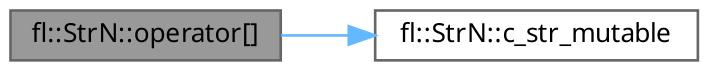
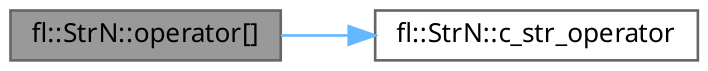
node "fl::StrN::c_str_mutable": label "fl::StrN::c_str_mutable" -> "fl::StrN::c_str_operator"
